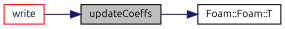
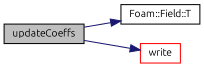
edge "write" -> "updateCoeffs": reversed
node "Foam::Foam::T": label "Foam::Foam::T" -> "Foam::Field::T"
